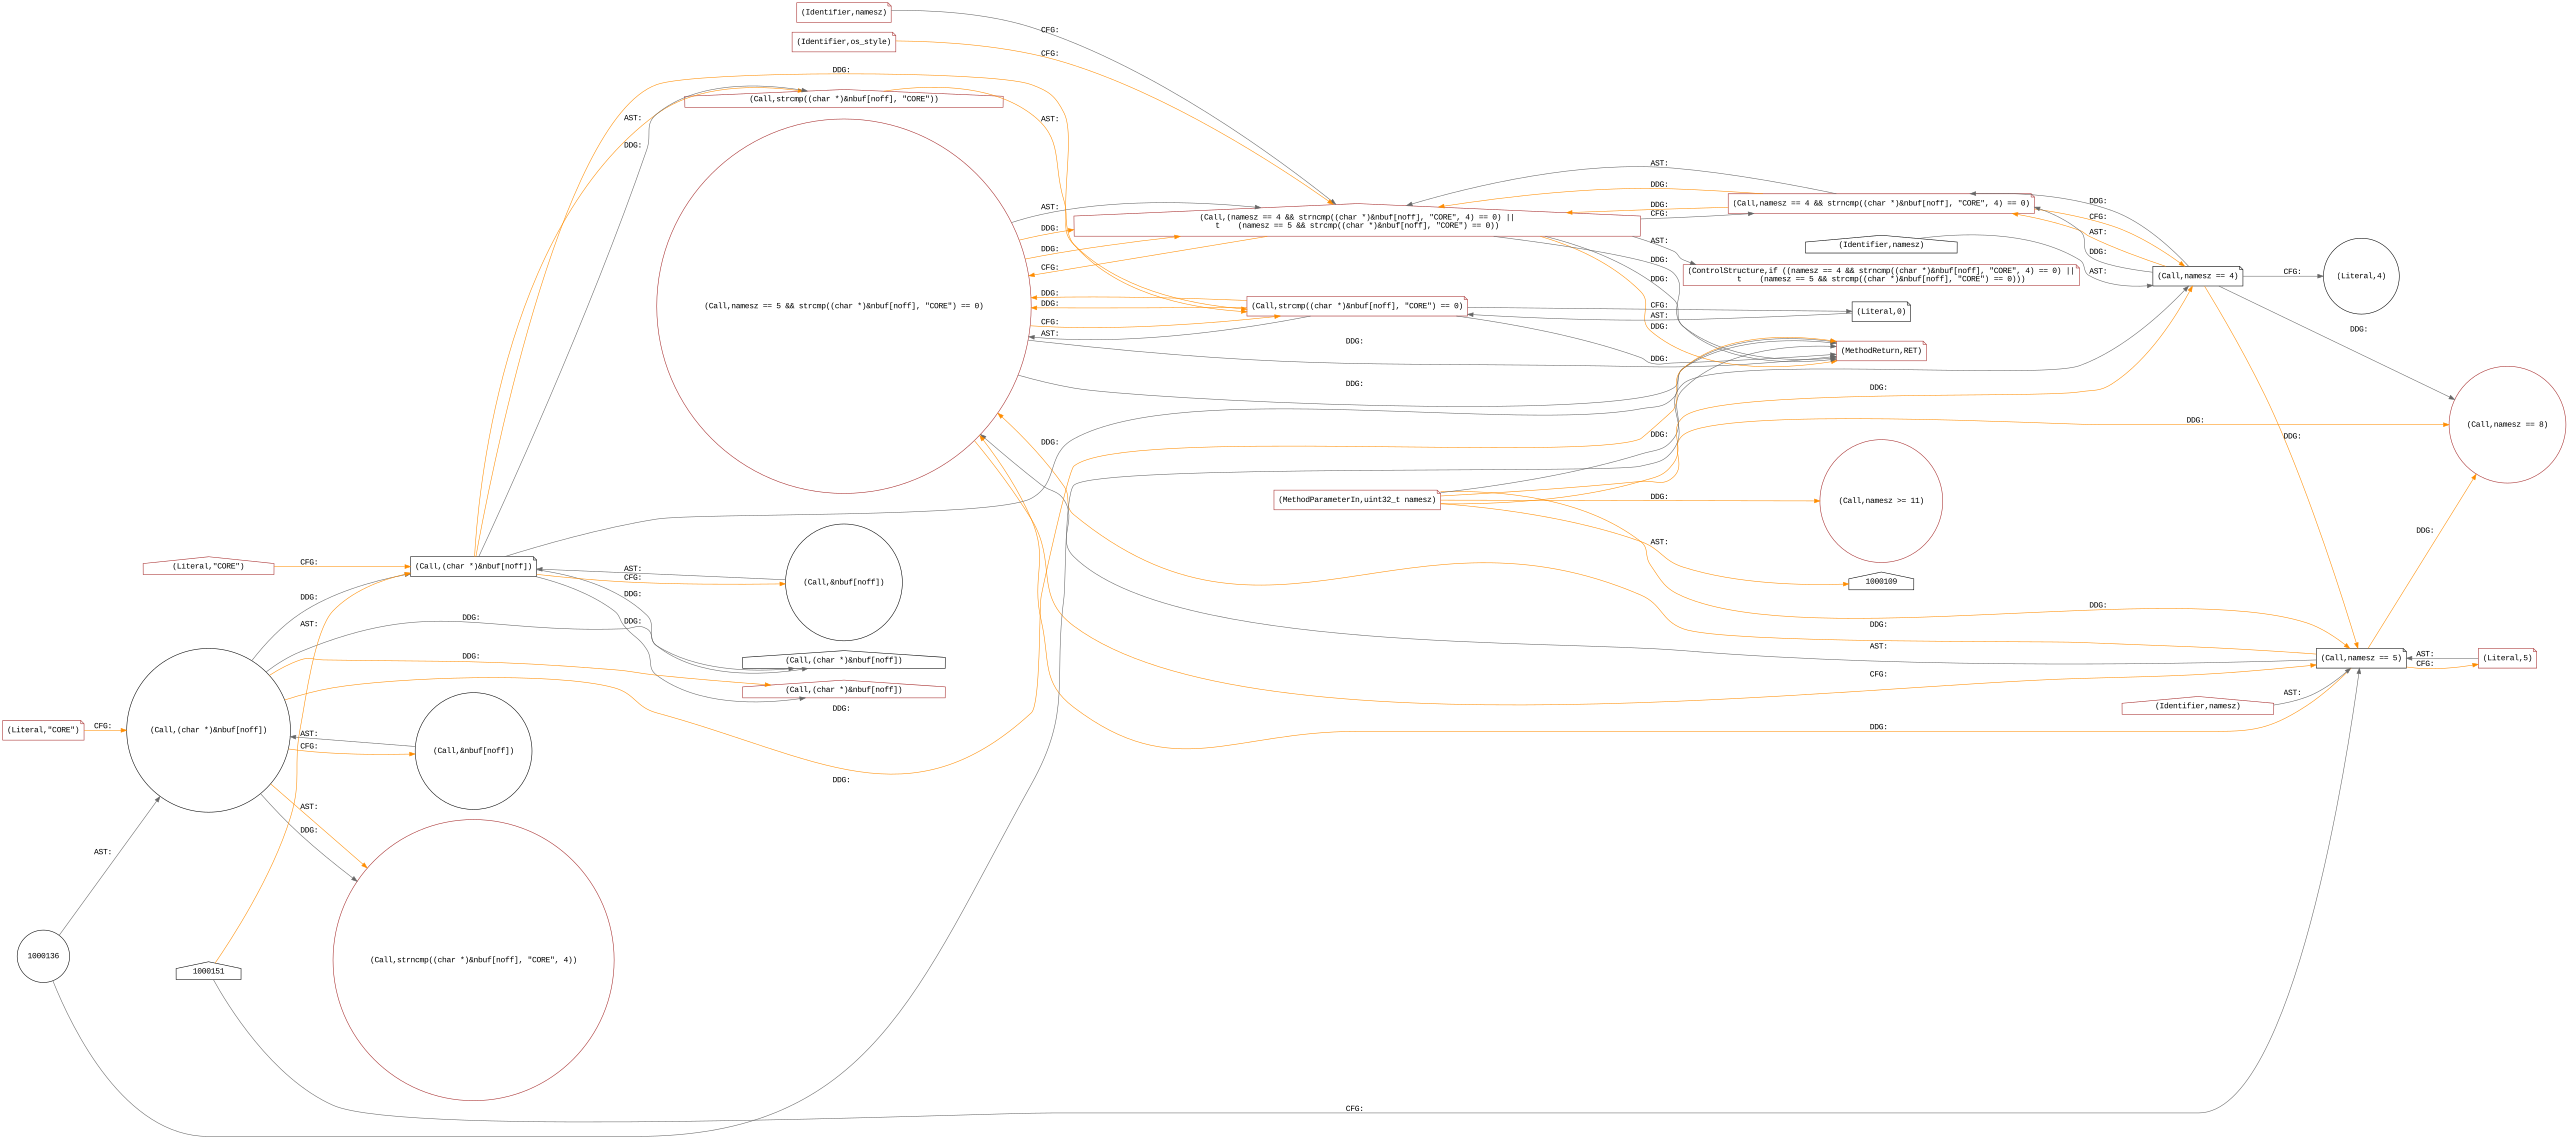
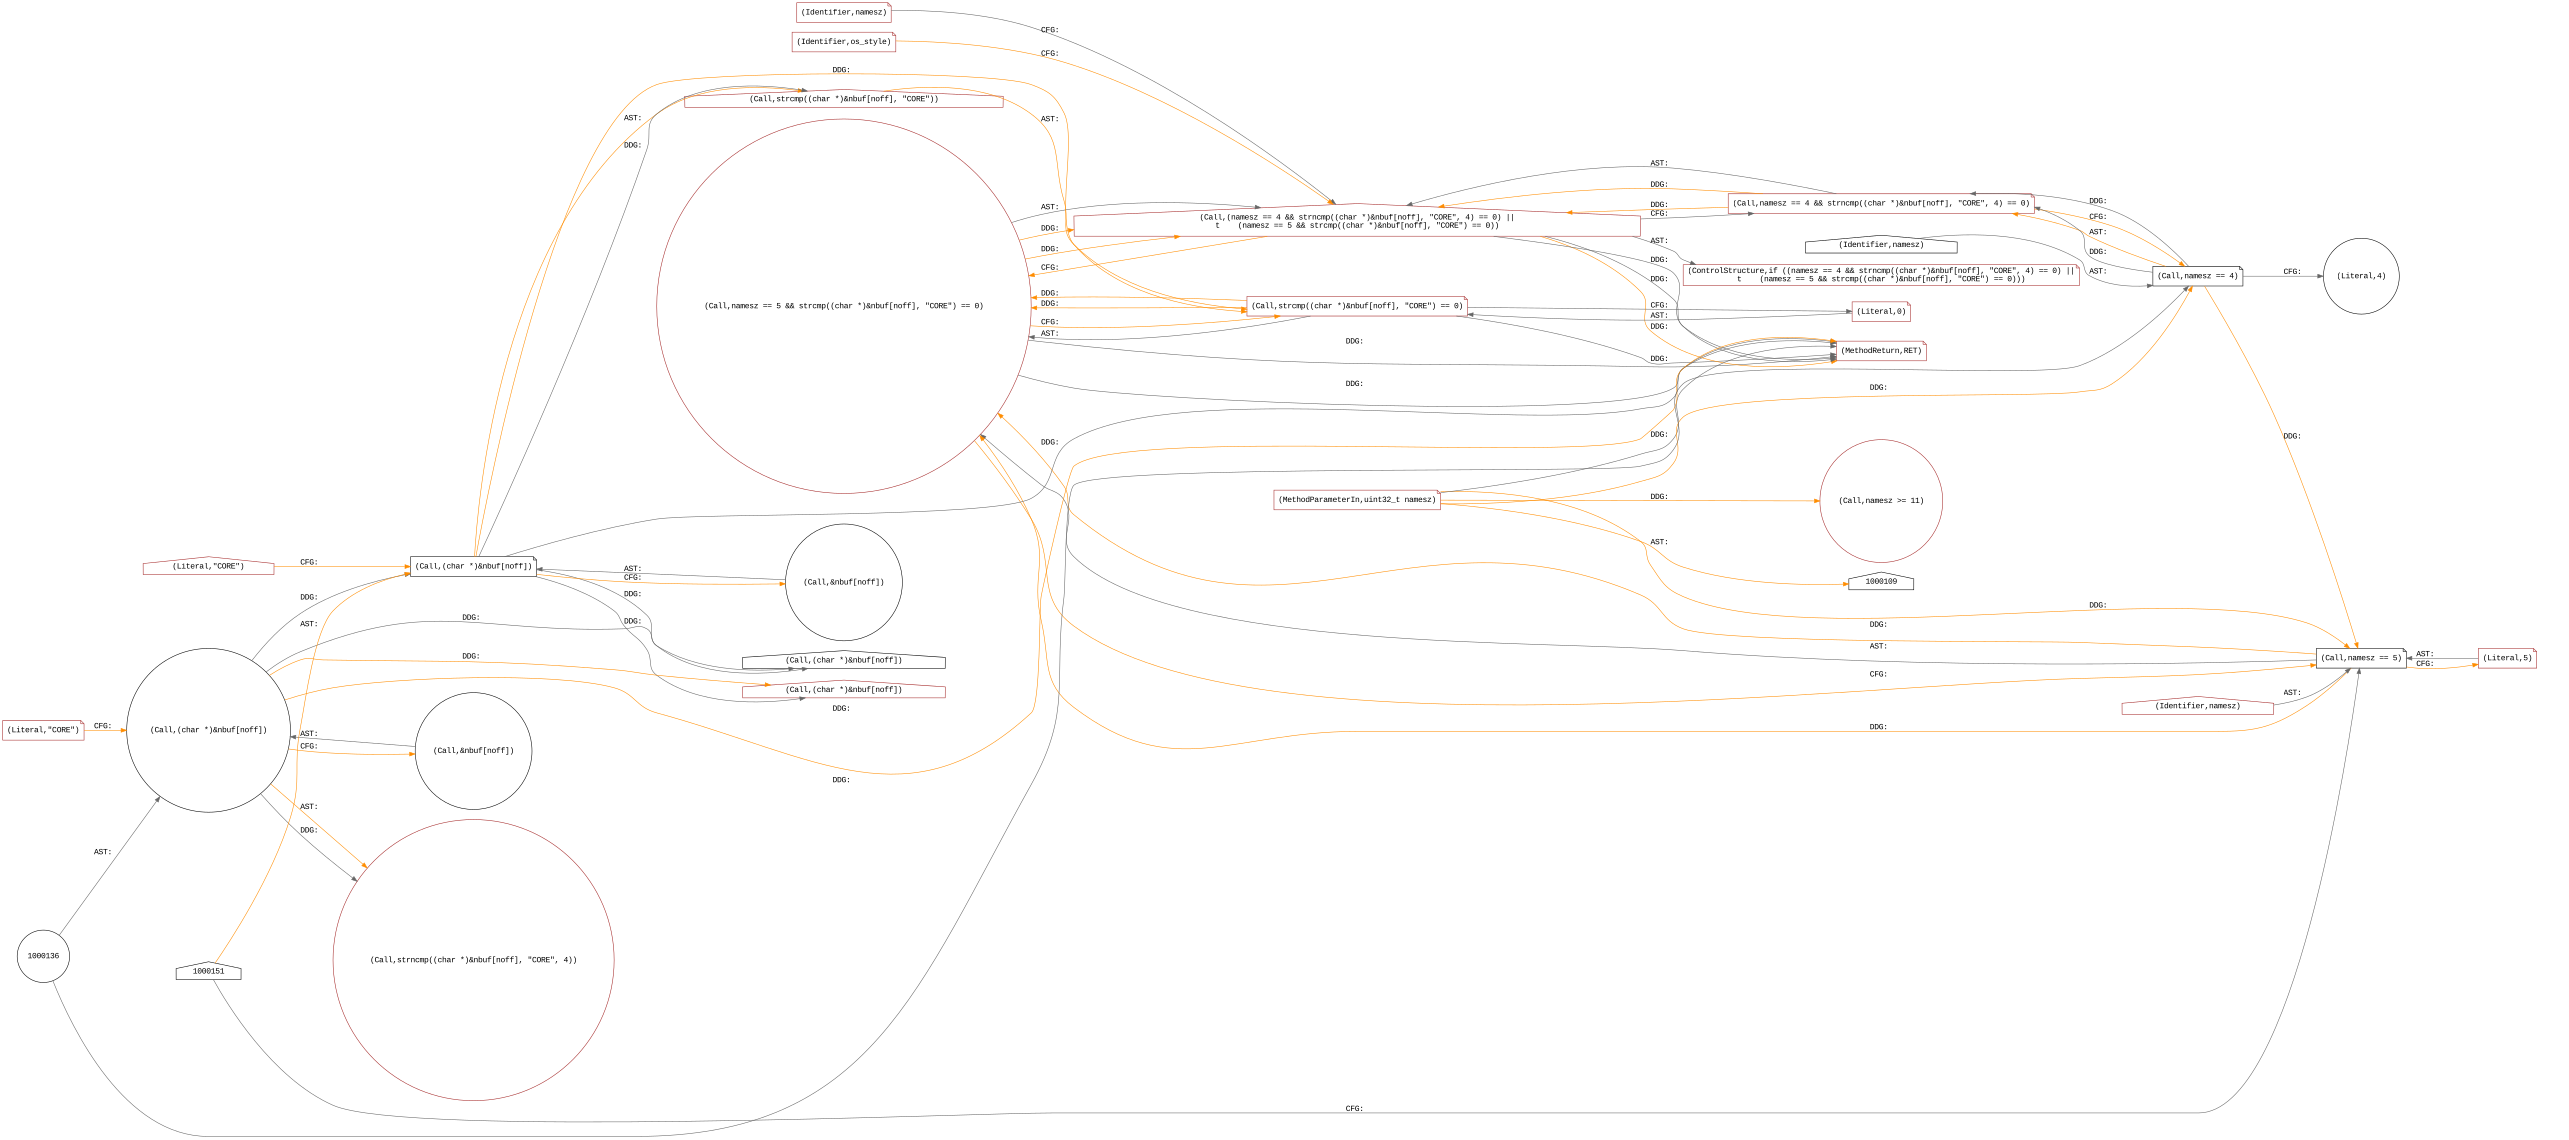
node "(Literal,0)": color black -> brown
node "(Call,namesz == 8)": removed
